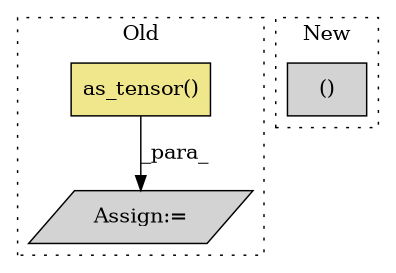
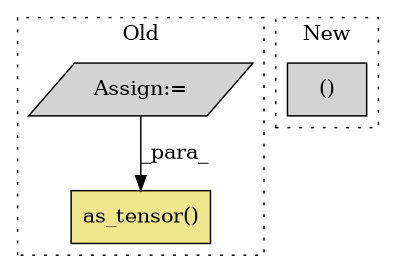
edge "as_tensor()" -> "Assign:=": reversed
